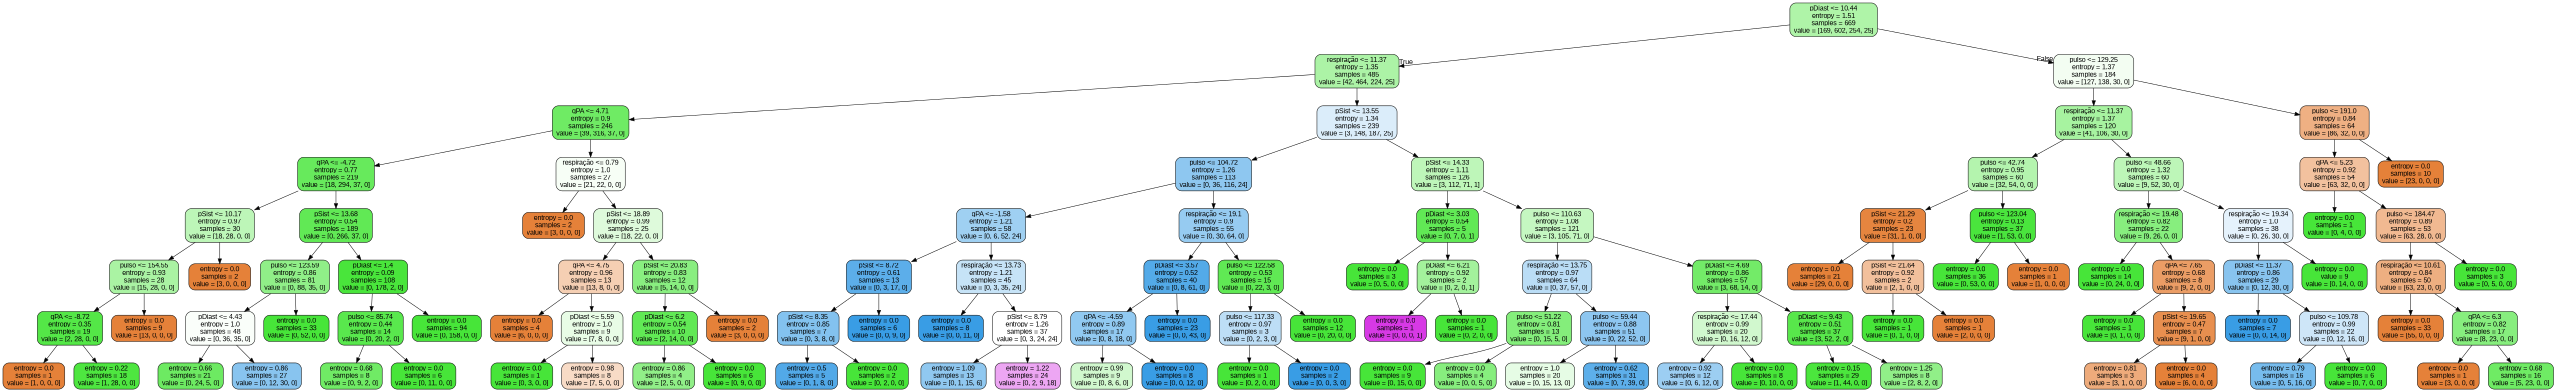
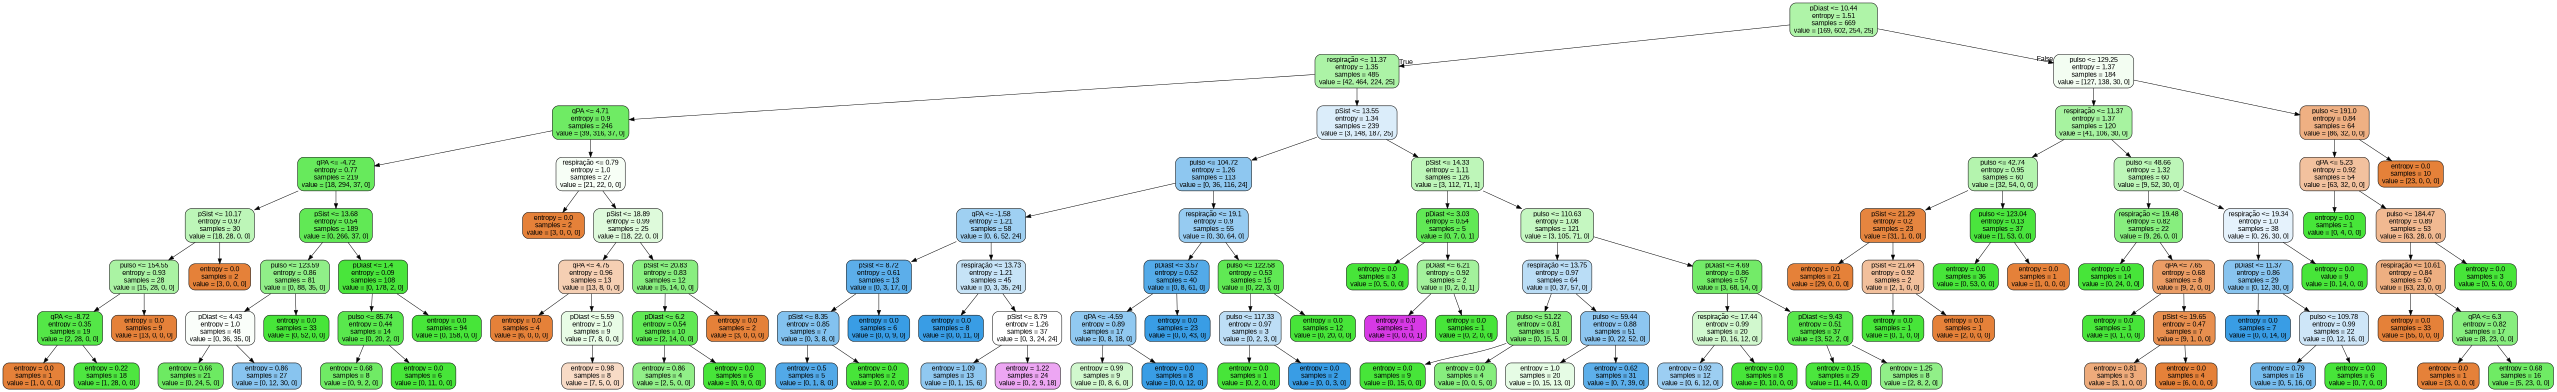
node "entropy = 0.0 samples = 1 value = [0, 3, 0, 0]": removed
